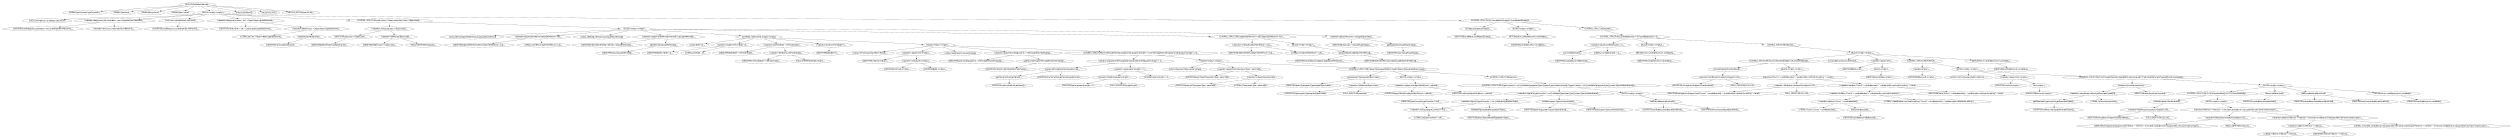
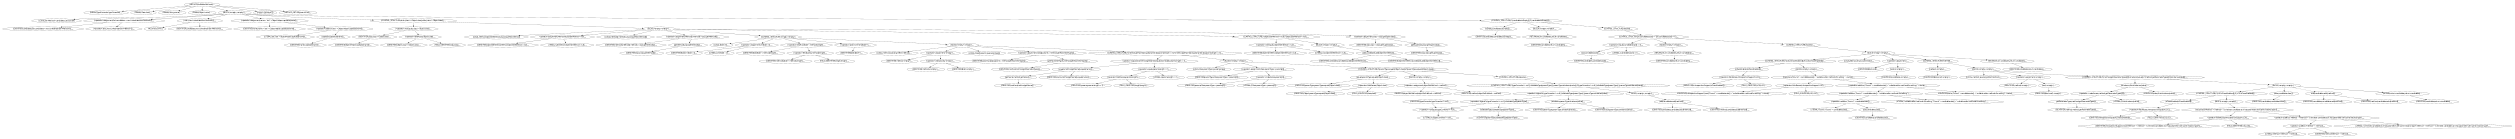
edge "(METHOD,findSetterMethods)" -> "(MODIFIER,STATIC)": now "(<init>,new LinkedHashSet<Method>())" -> "(MODIFIER,STATIC)"
